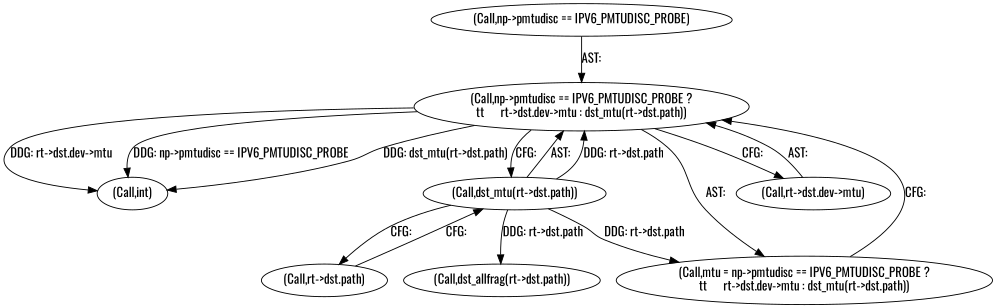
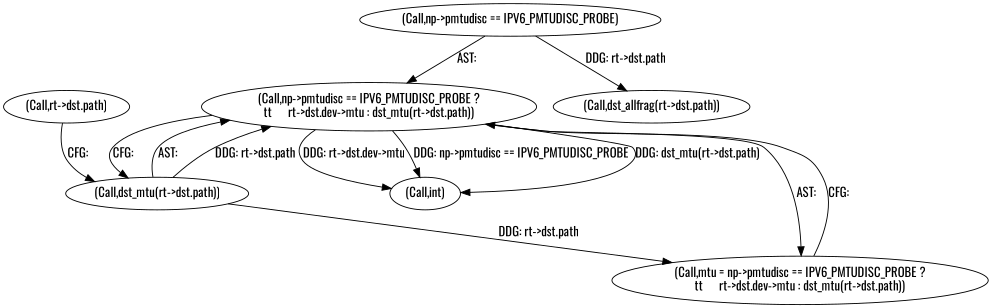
node "(Call,rt->dst.dev->mtu)": removed
edge "(Call,dst_mtu(rt->dst.path))" -> "(Call,rt->dst.path)": removed, label "CFG:"
edge "(Call,dst_mtu(rt->dst.path))" -> "(Call,dst_allfrag(rt->dst.path))": now "(Call,np->pmtudisc == IPV6_PMTUDISC_PROBE)" -> "(Call,dst_allfrag(rt->dst.path))"
